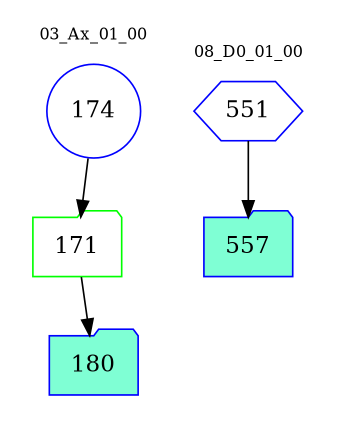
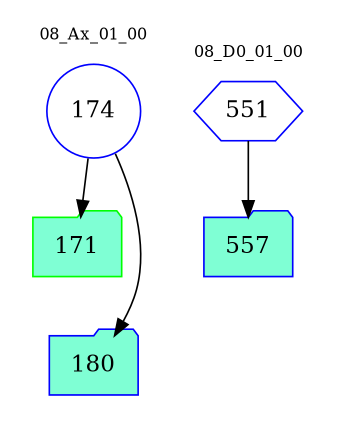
cluster "03_Ax_01_00": label "03_Ax_01_00" -> "08_Ax_01_00"
node "171": fillcolor white -> aquamarine
edge "171" -> "180": now "174" -> "180"
